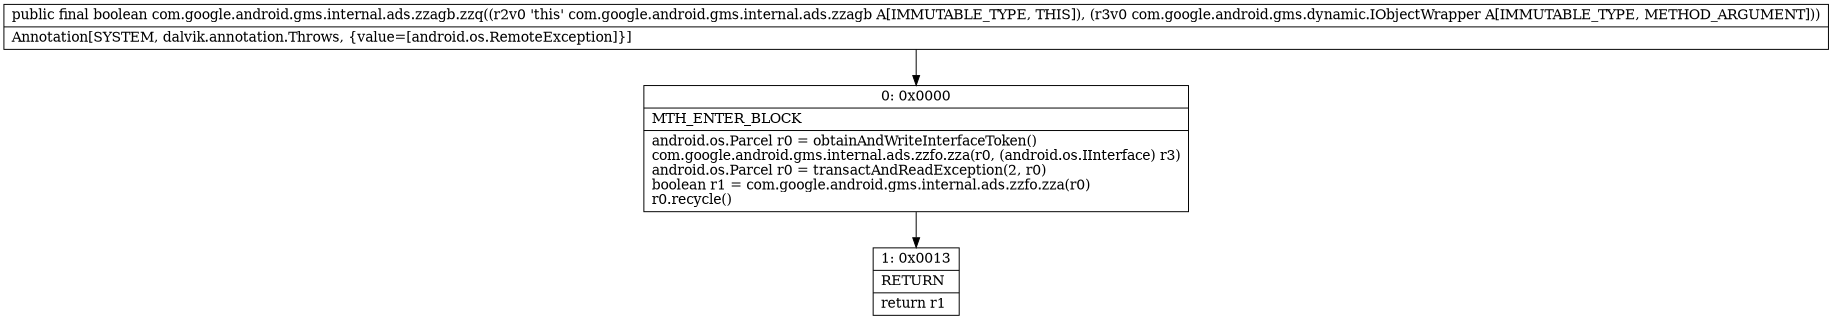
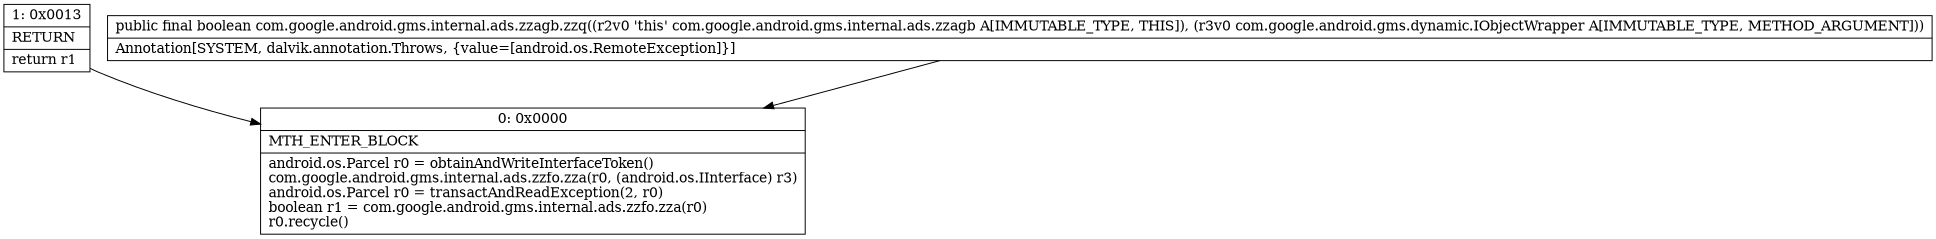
edge "0: 0x0000" -> "1: 0x0013": reversed
